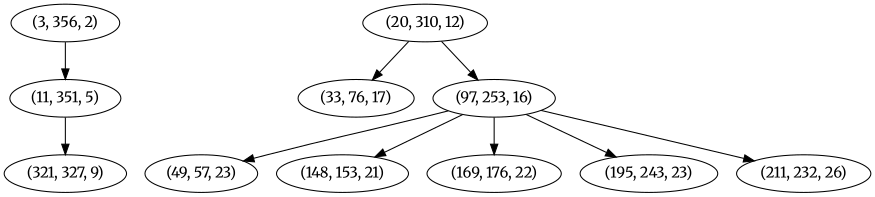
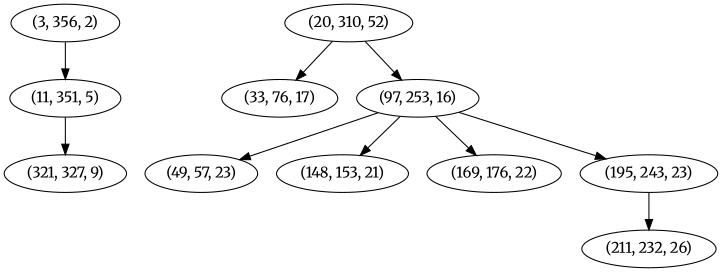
node "(20, 310, 12)": label "(20, 310, 12)" -> "(20, 310, 52)"
edge "(97, 253, 16)" -> "(211, 232, 26)": now "(195, 243, 23)" -> "(211, 232, 26)"
